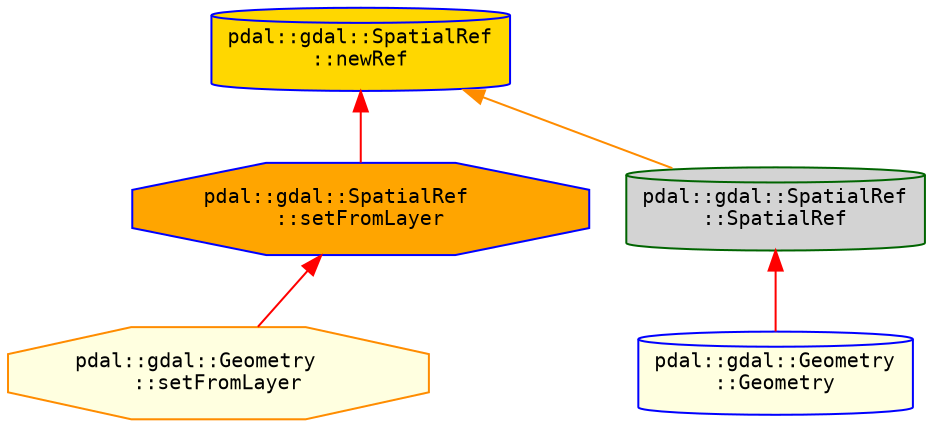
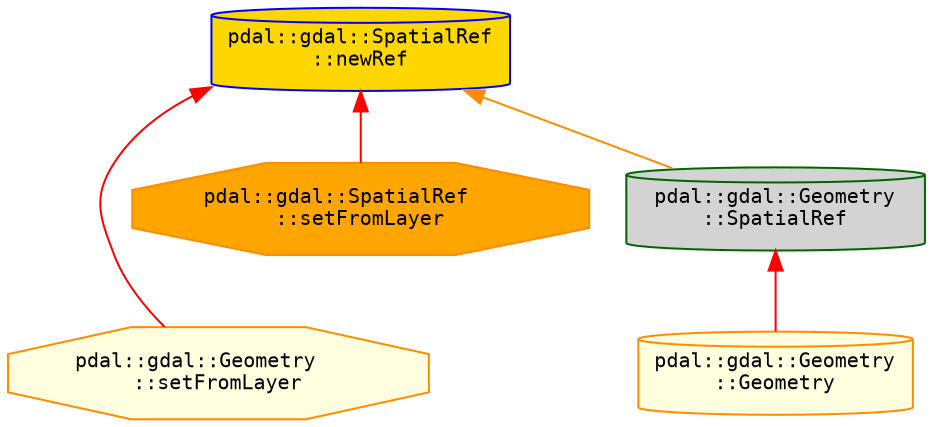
node "pdal::gdal::SpatialRef ::setFromLayer": color blue -> darkorange
node "pdal::gdal::SpatialRef ::SpatialRef": label "pdal::gdal::SpatialRef ::SpatialRef" -> "pdal::gdal::Geometry ::SpatialRef"
edge "pdal::gdal::Geometry ::setFromLayer" -> "pdal::gdal::SpatialRef ::setFromLayer": now "pdal::gdal::Geometry ::setFromLayer" -> "pdal::gdal::SpatialRef ::newRef"
node "pdal::gdal::Geometry ::Geometry": color blue -> darkorange
